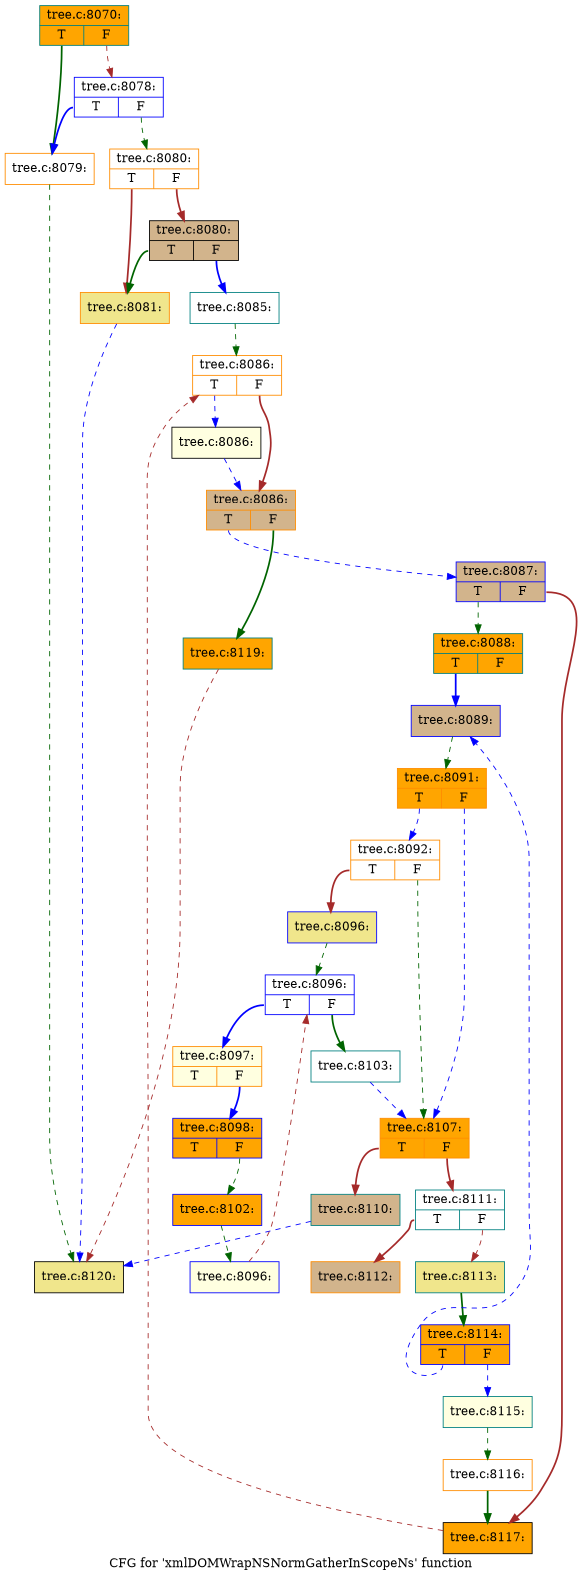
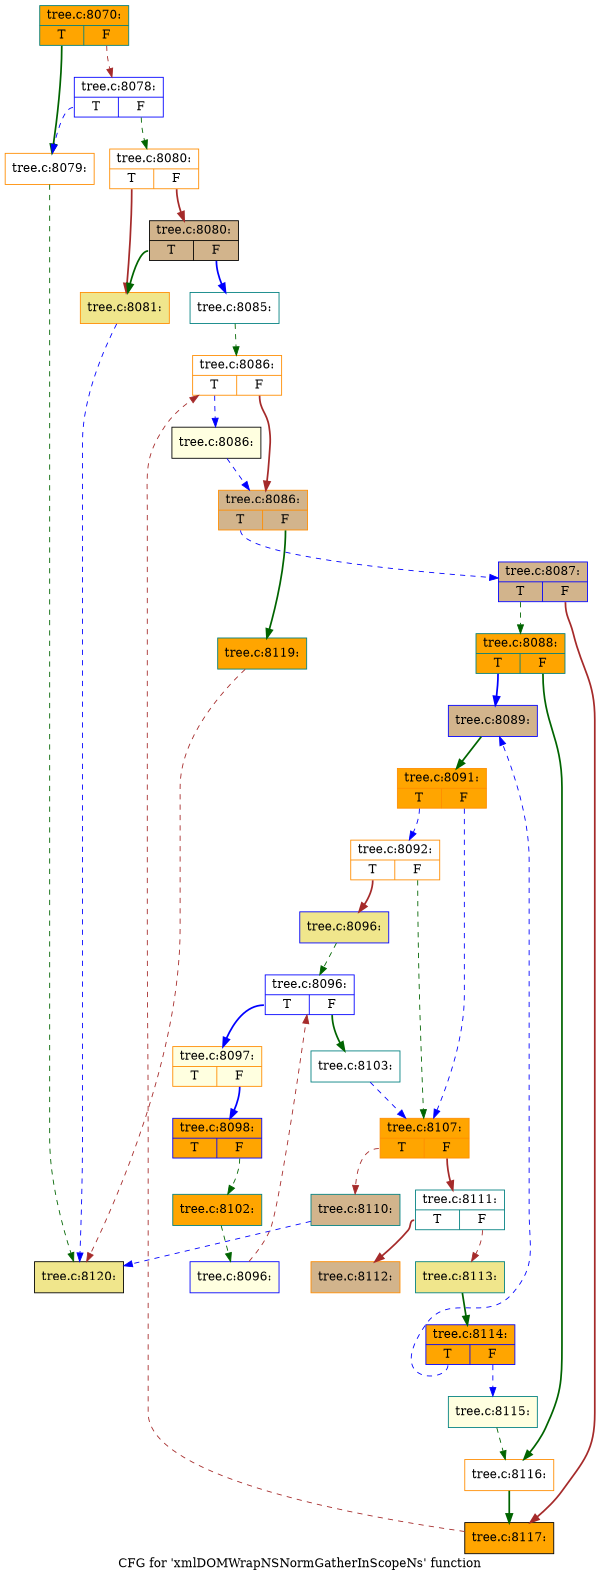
edge "tree.c:8078:" -> "tree.c:8079:": style bold -> dashed
edge "tree.c:8089:" -> "tree.c:8091:": style dashed -> bold
edge "tree.c:8088:" -> "tree.c:8116:": added
edge "tree.c:8107:" -> "tree.c:8110:": style bold -> dashed
node "tree.c:8102:": color blue -> teal
